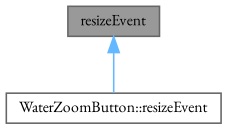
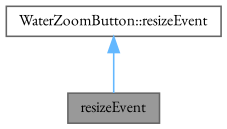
edge "WaterZoomButton::resizeEvent" -> "resizeEvent": reversed
